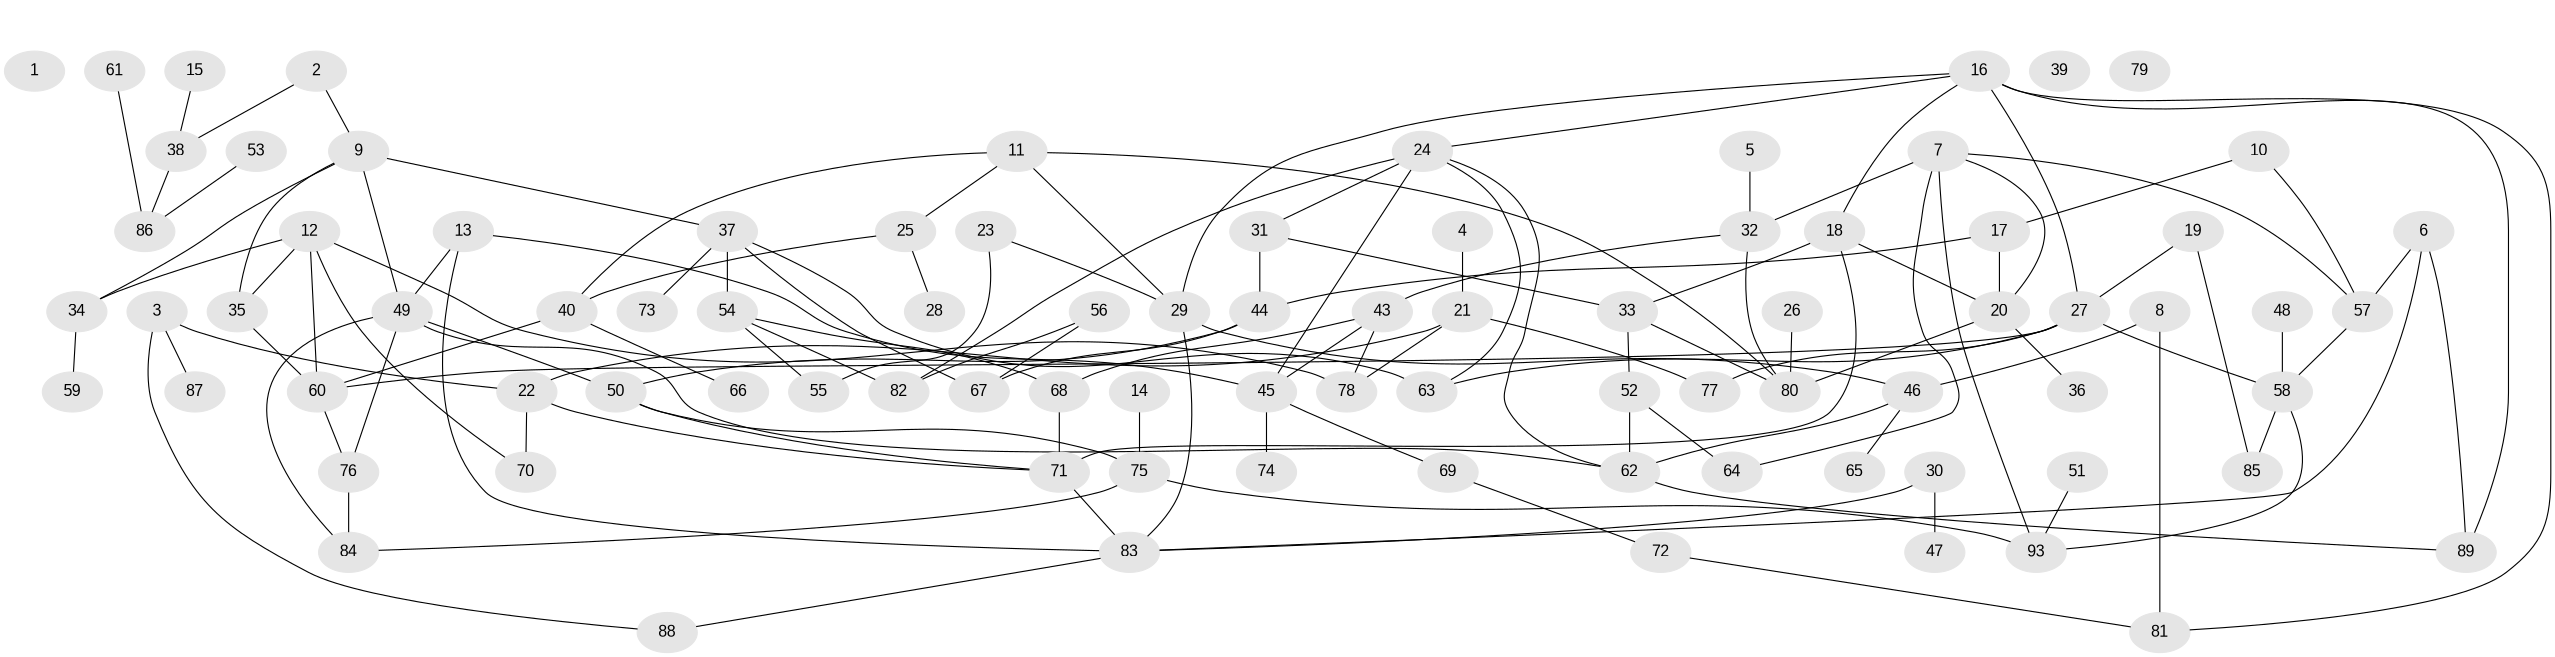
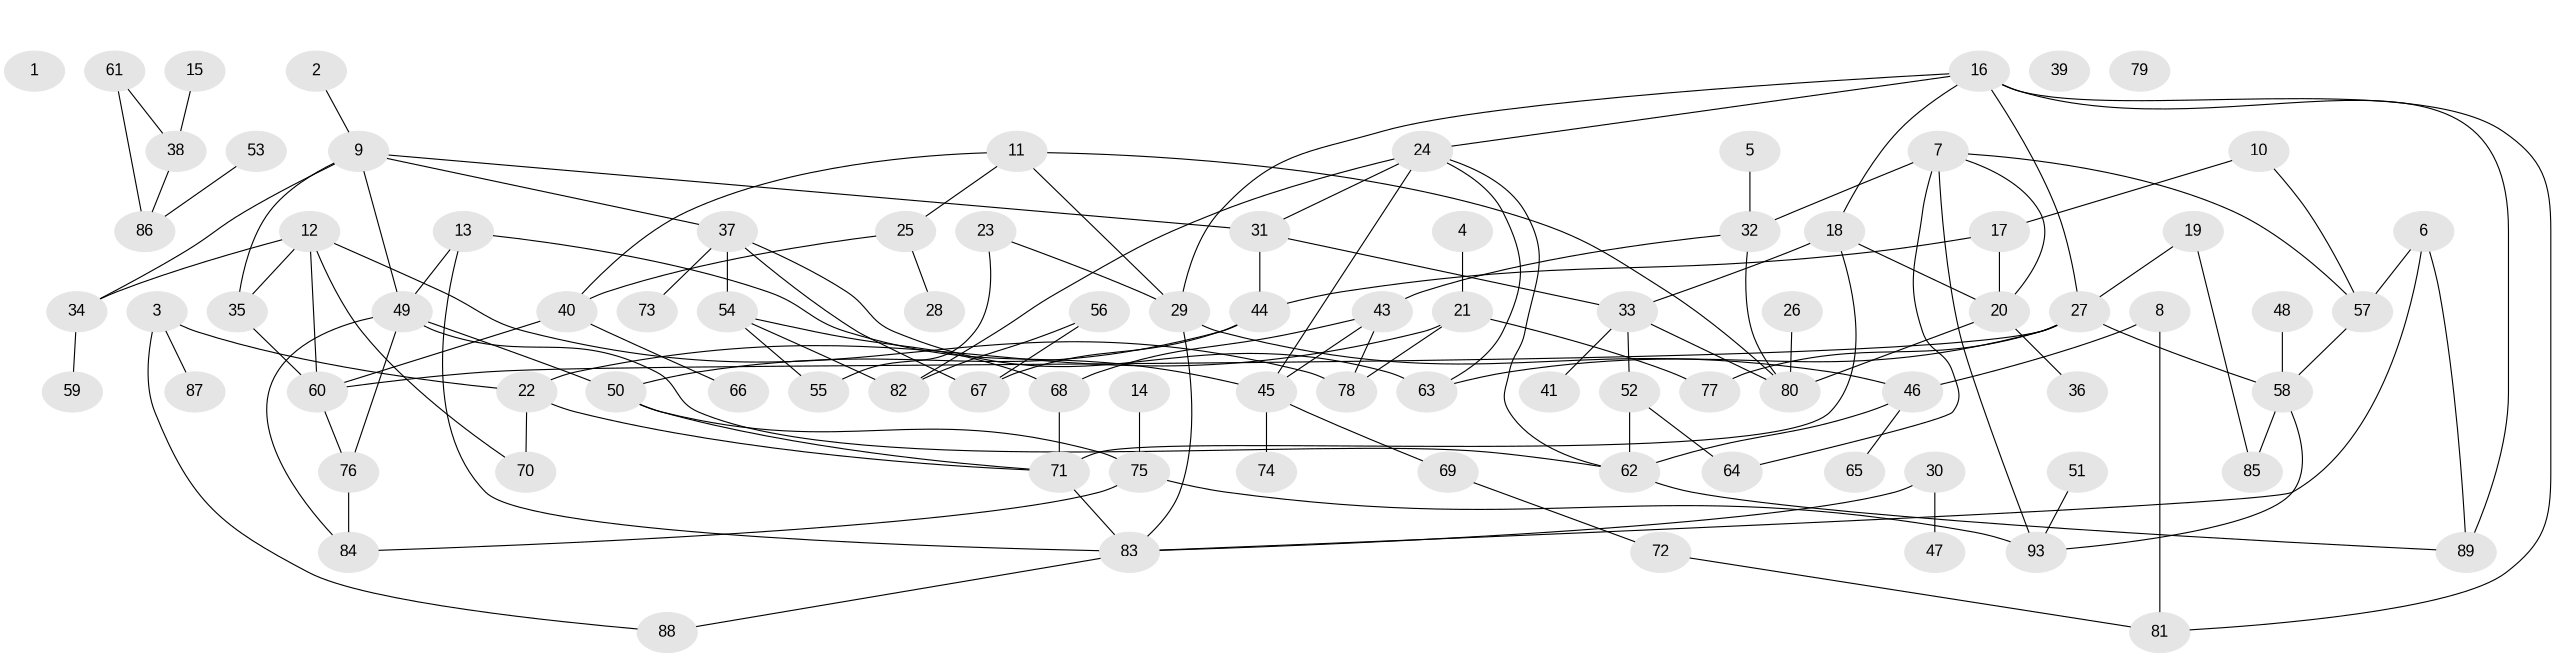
edge "2" -- "38": now "61" -- "38"
edge "9" -- "31": added
node "41": added
